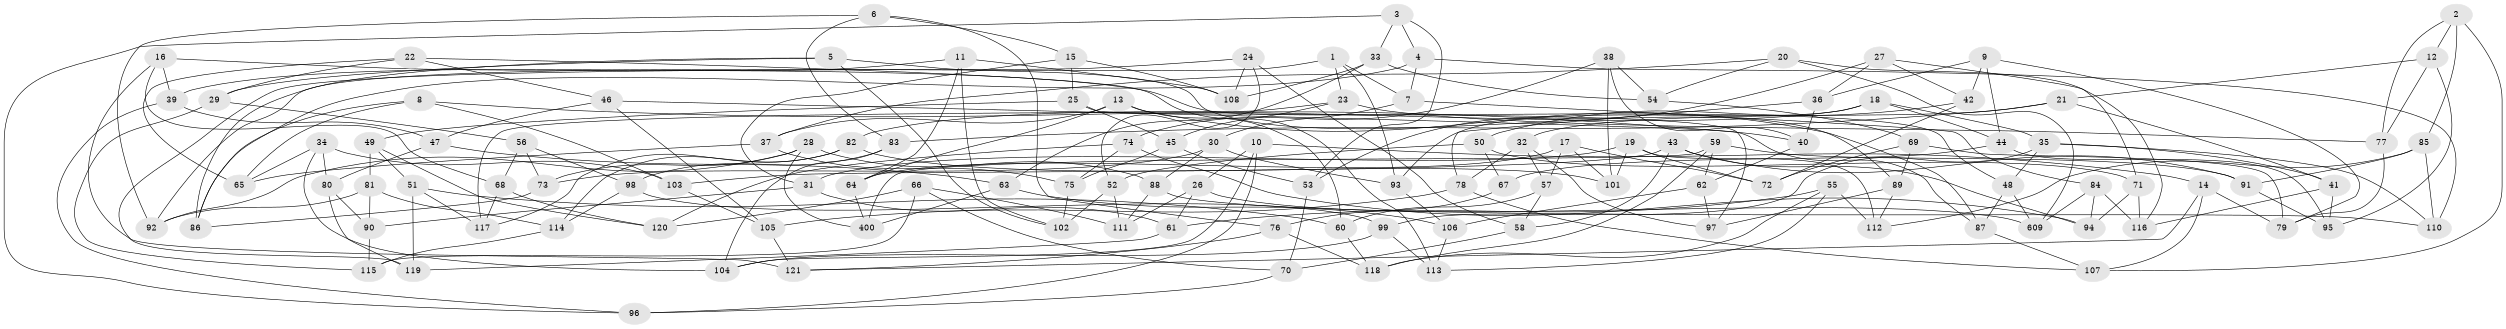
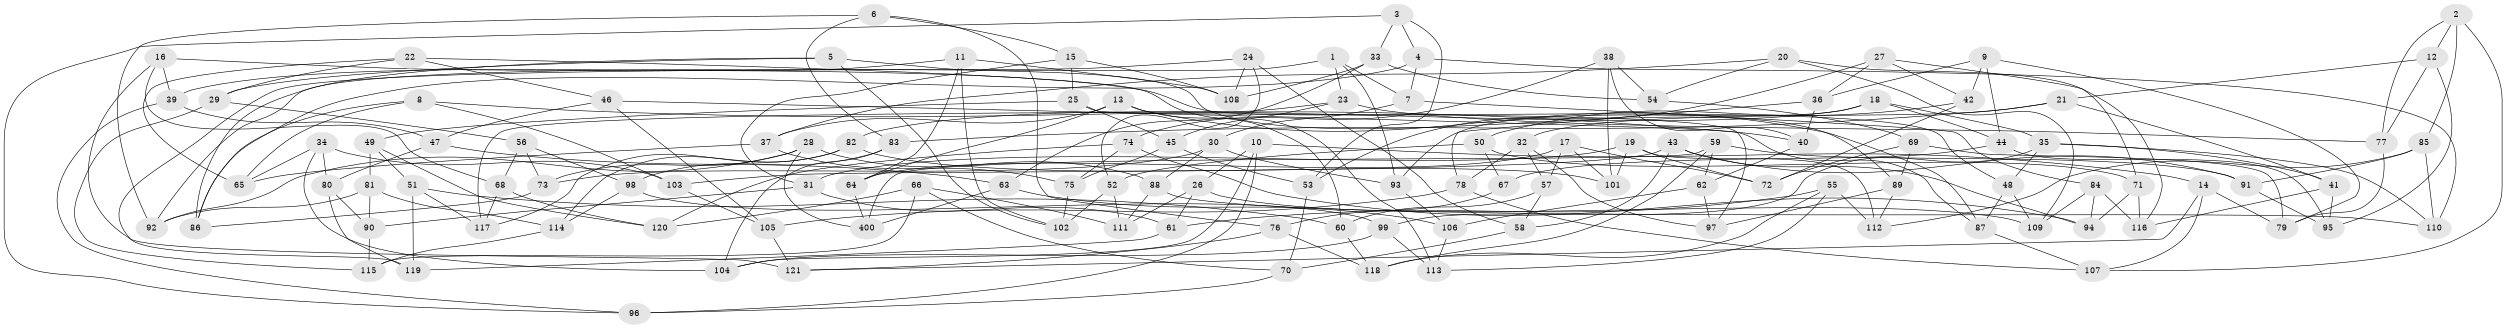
node "609": label "609" -> "109"
